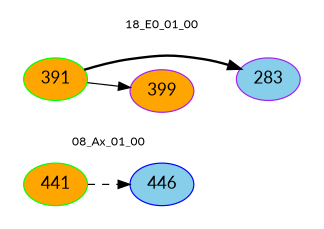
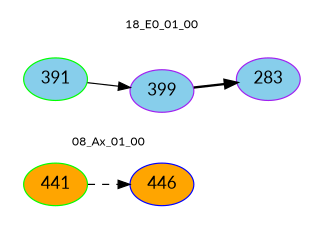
edge "391" -> "283": now "399" -> "283"
node "391": fillcolor orange -> skyblue
node "399": fillcolor orange -> skyblue
node "446": fillcolor skyblue -> orange
